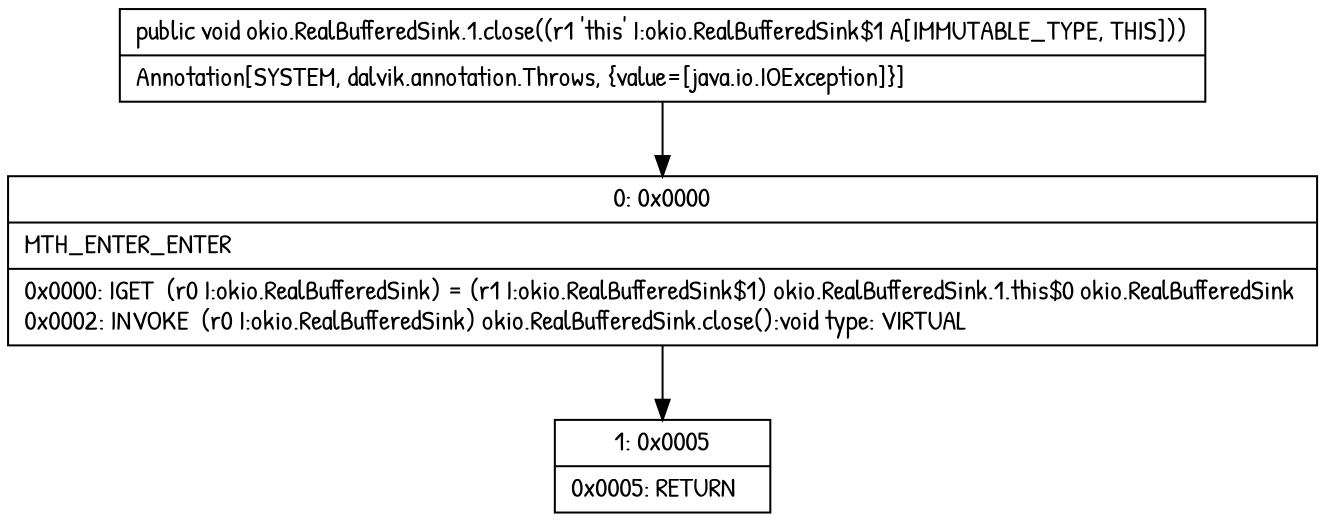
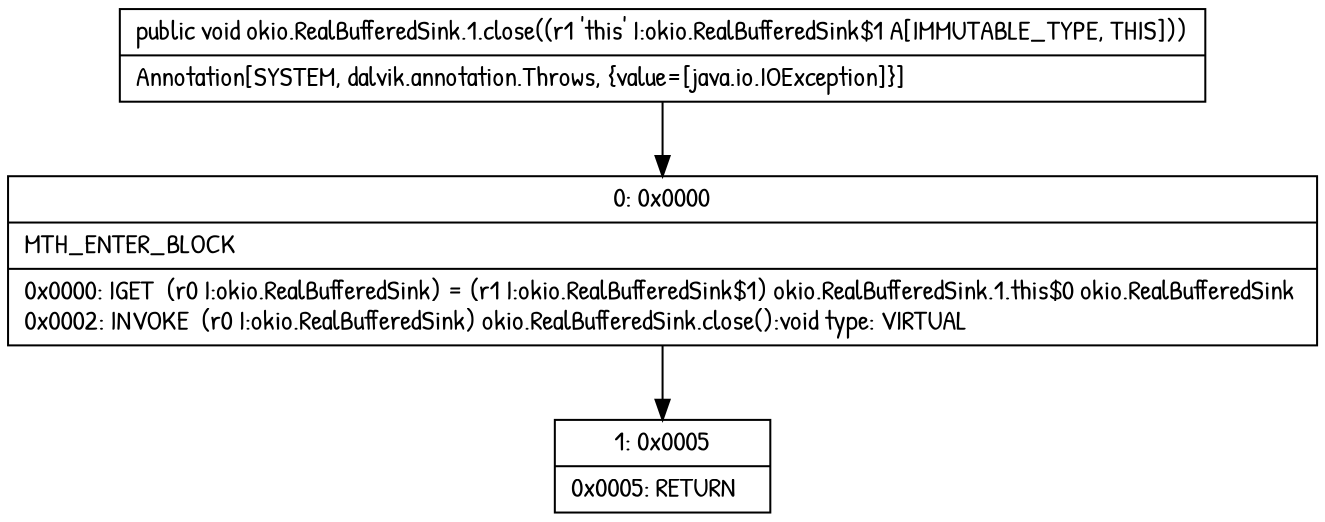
node "0: 0x0000": text "MTH_ENTER_ENTER" -> "MTH_ENTER_BLOCK"
